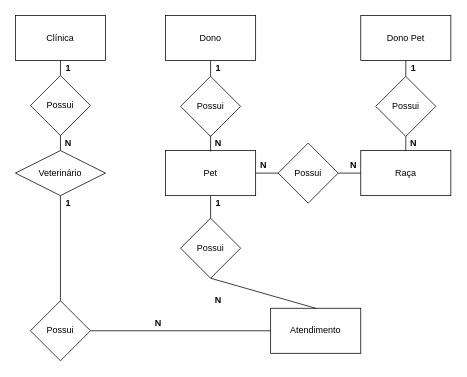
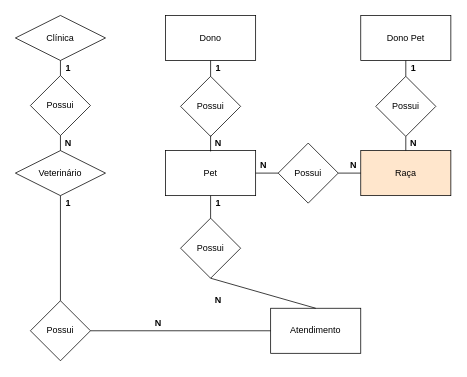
node "Clínica": shape rectangle -> diamond
node "Raça": fillcolor #ffffff -> #ffe6cc
